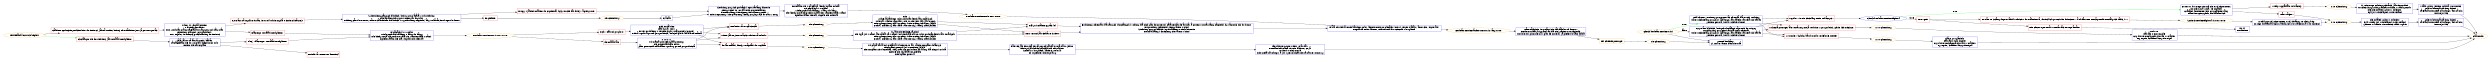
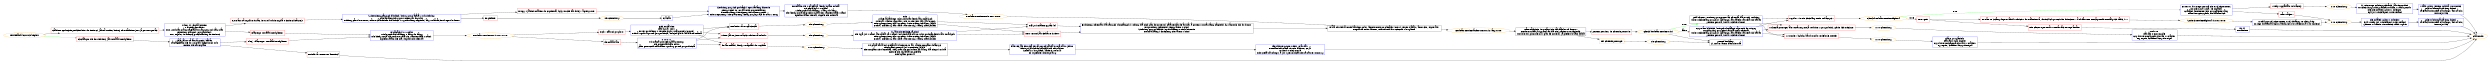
node "Check boolean LettieReligion4": color blue -> orange
edge "Ay, sí Rozumiem" -> "Chat ends.": added
node "Jestem pewien, że chętnie pomoże.": added
edge "Dzięki za rozmowę. [Koniec]" -> "Chat ends.": added
